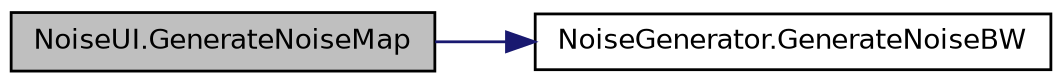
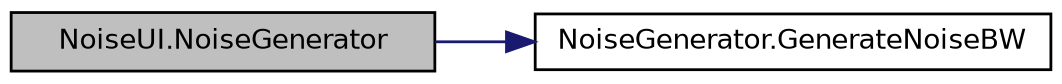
node "NoiseUI.GenerateNoiseMap": label "NoiseUI.GenerateNoiseMap" -> "NoiseUI.NoiseGenerator"
